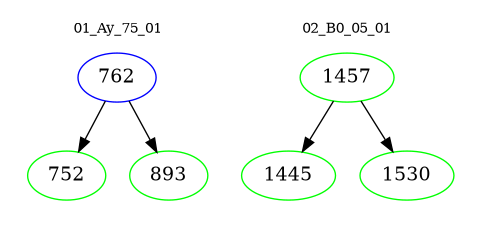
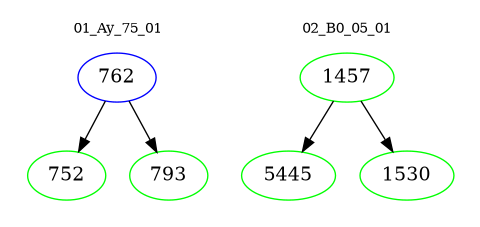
node "893": label "893" -> "793"
node "1445": label "1445" -> "5445"
